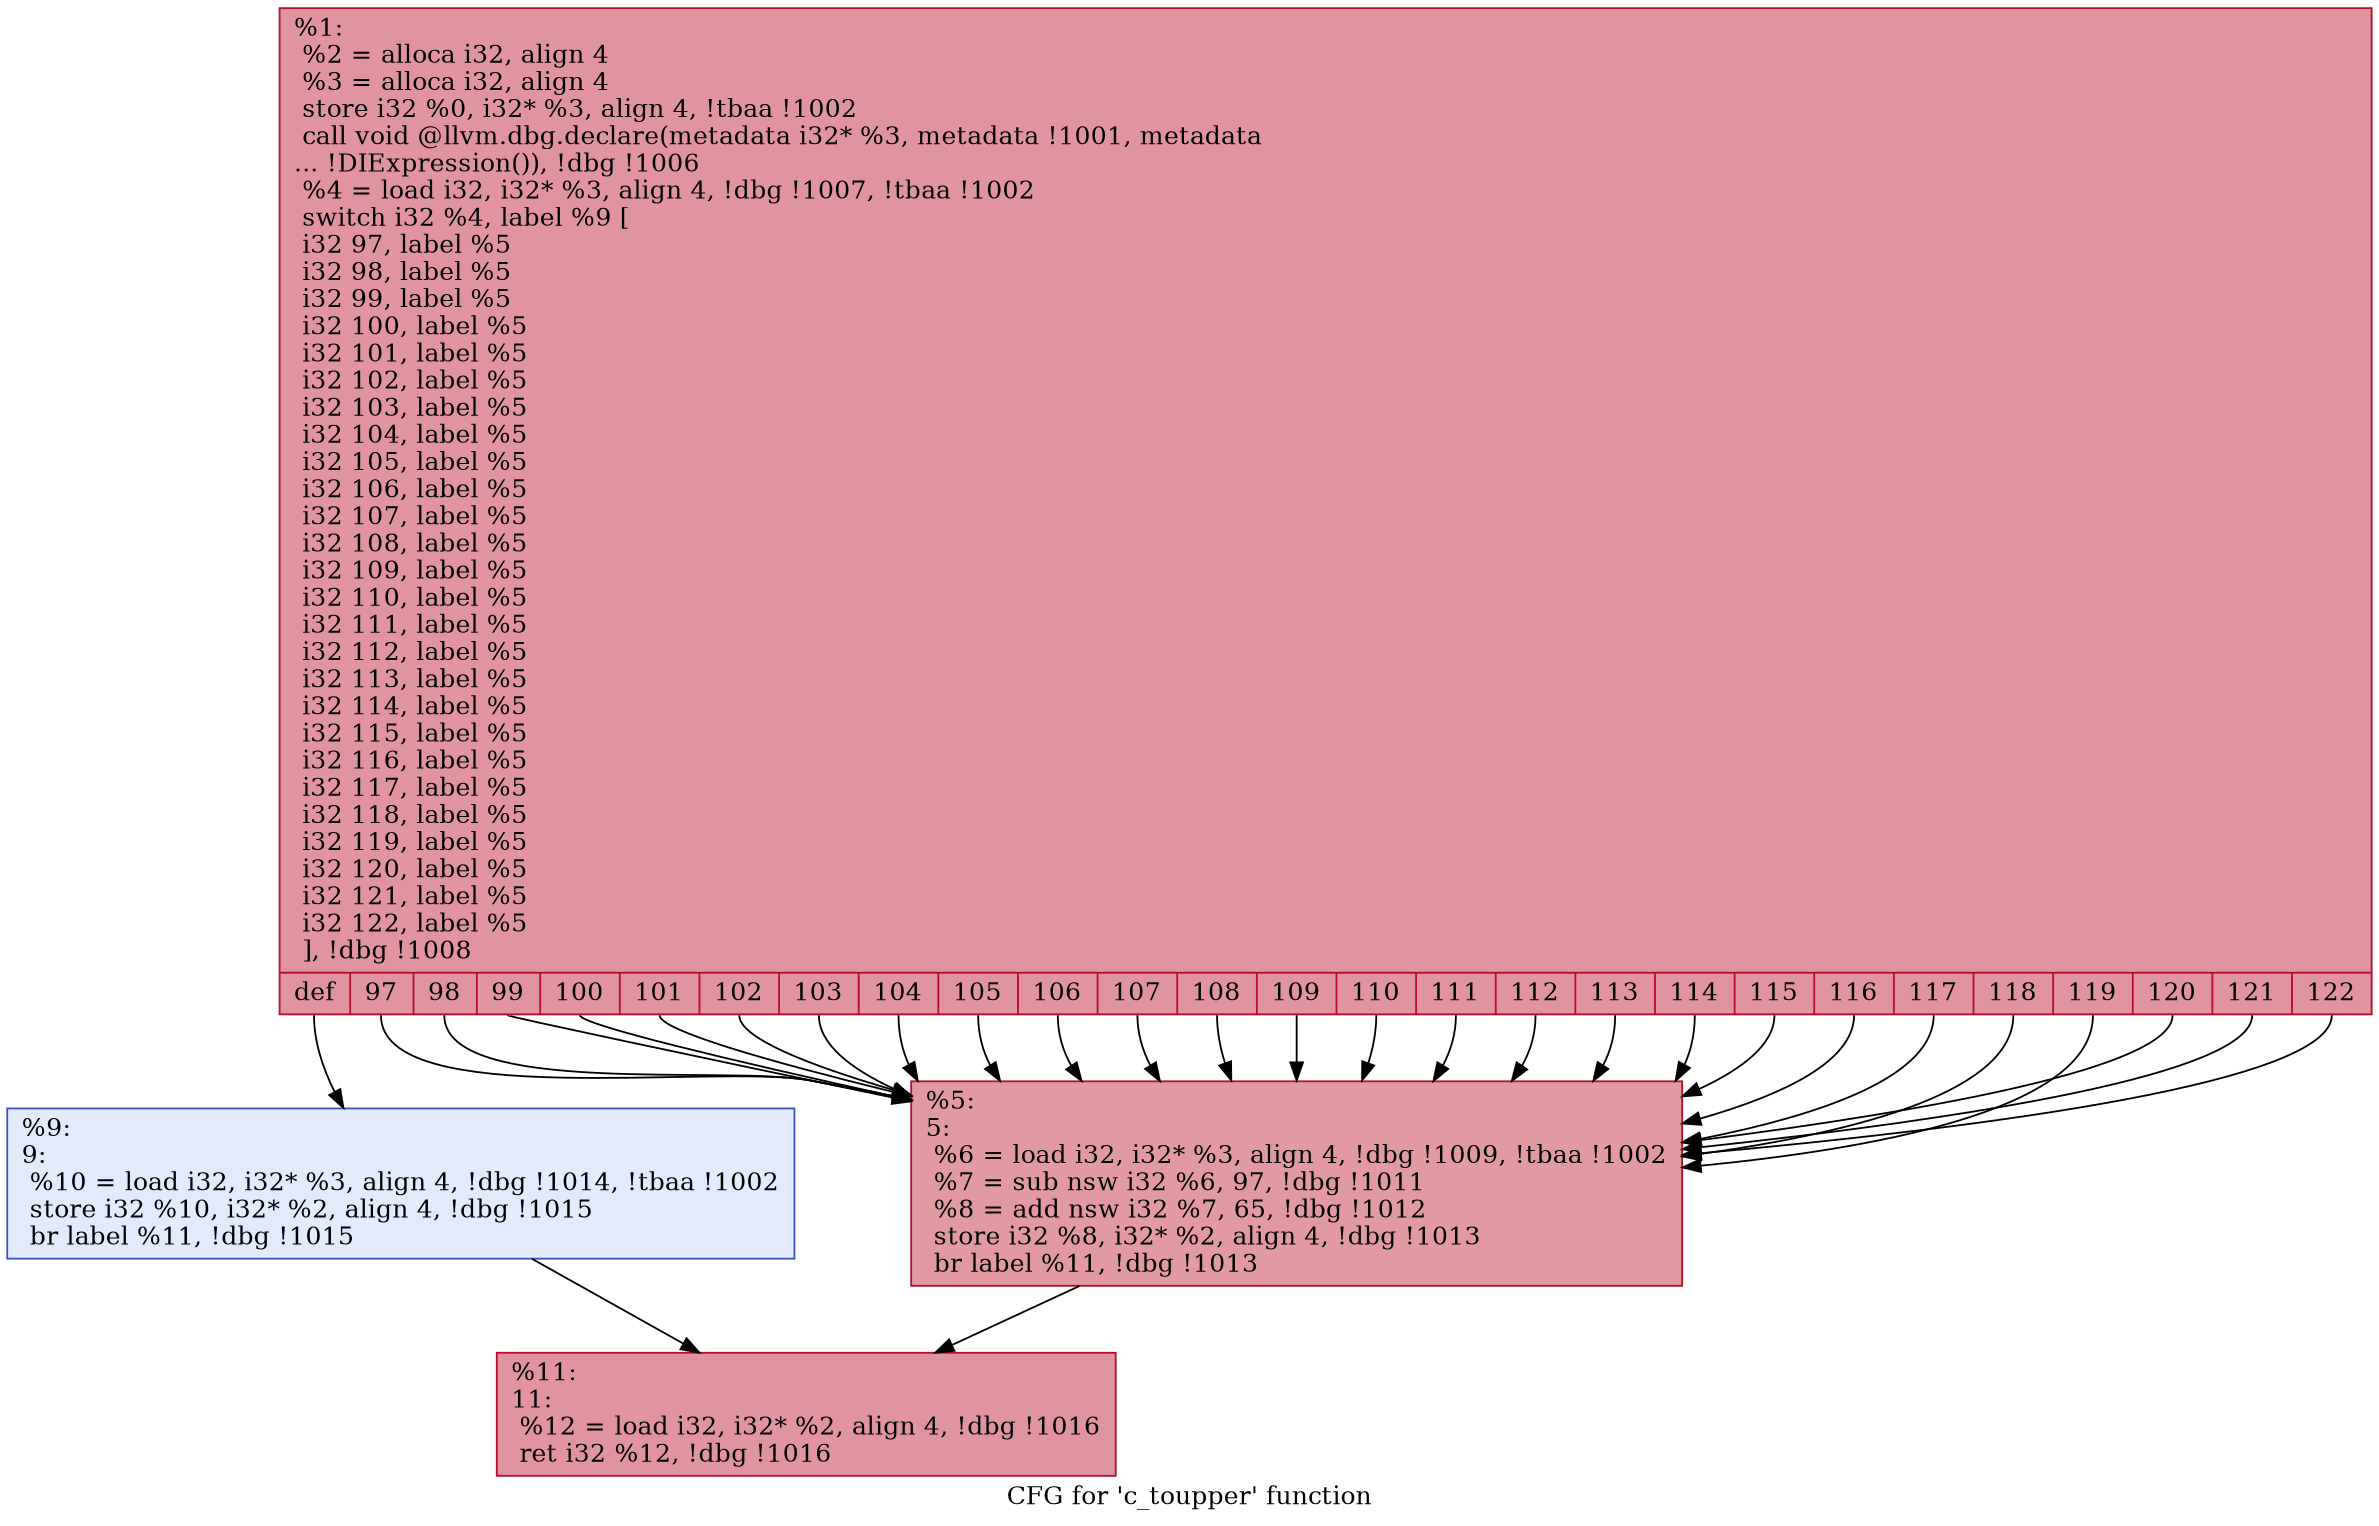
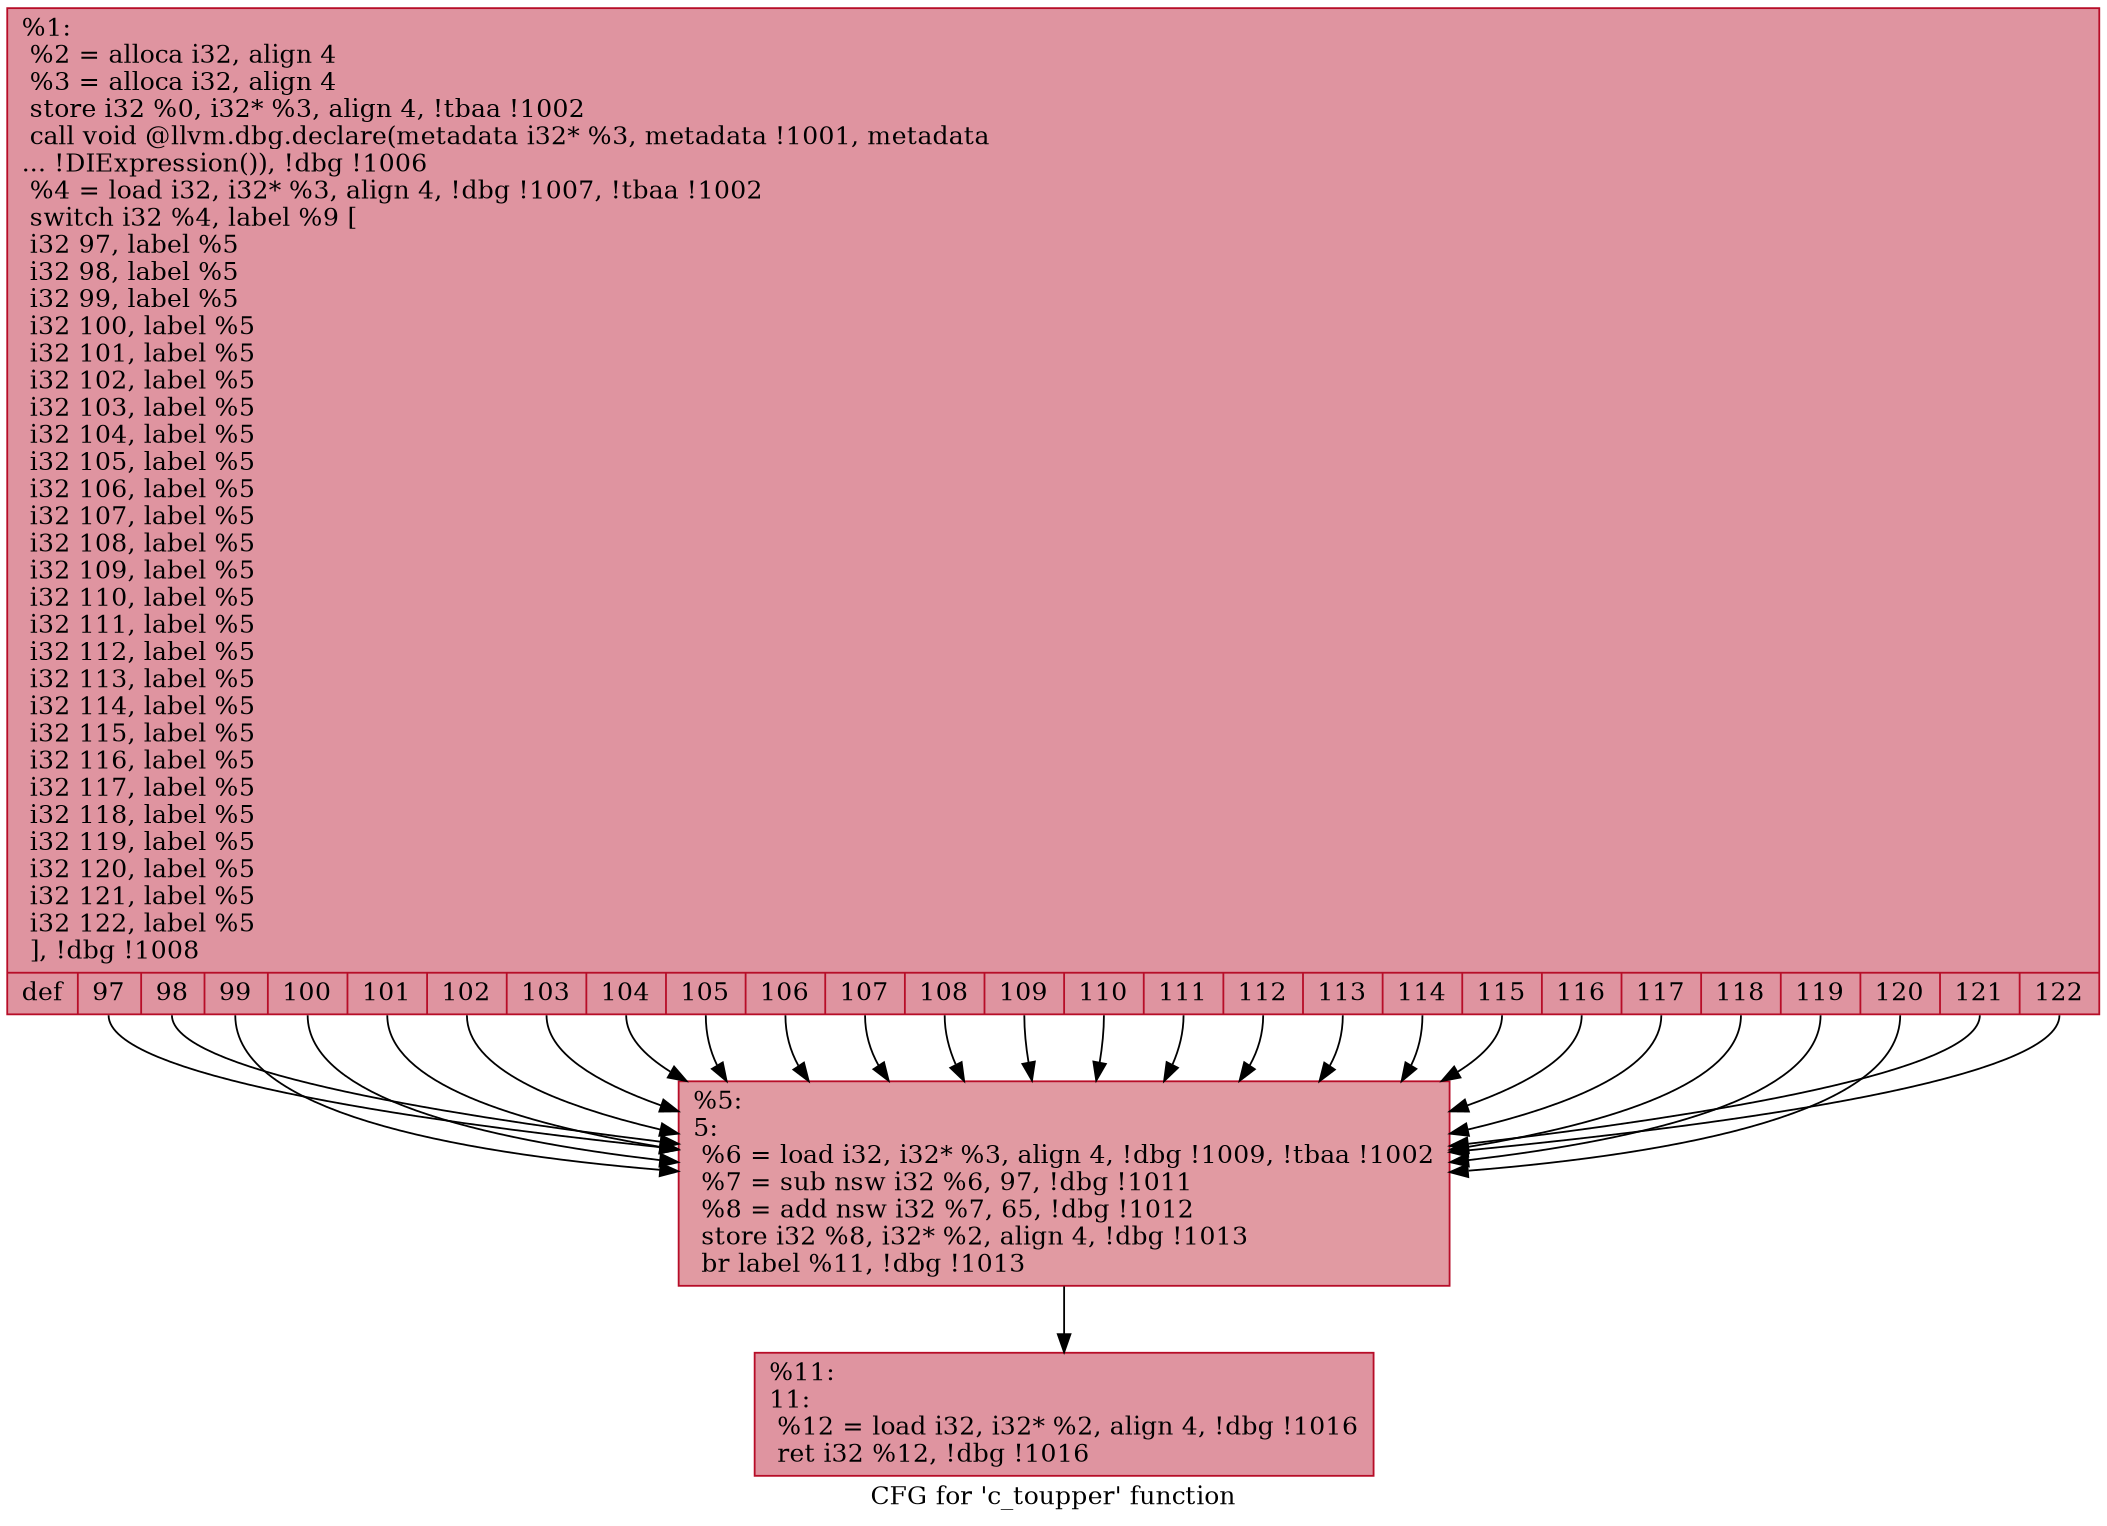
node "%9:": removed
